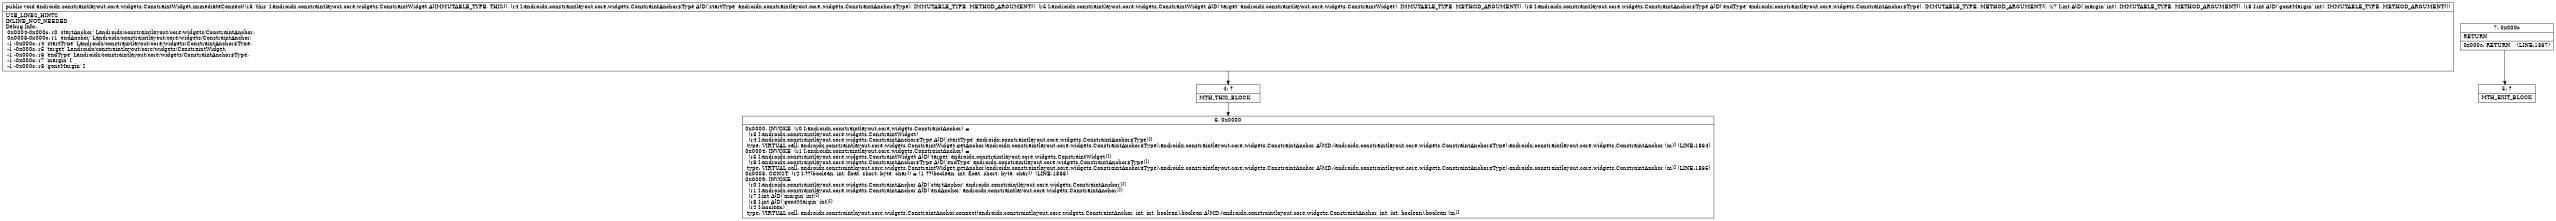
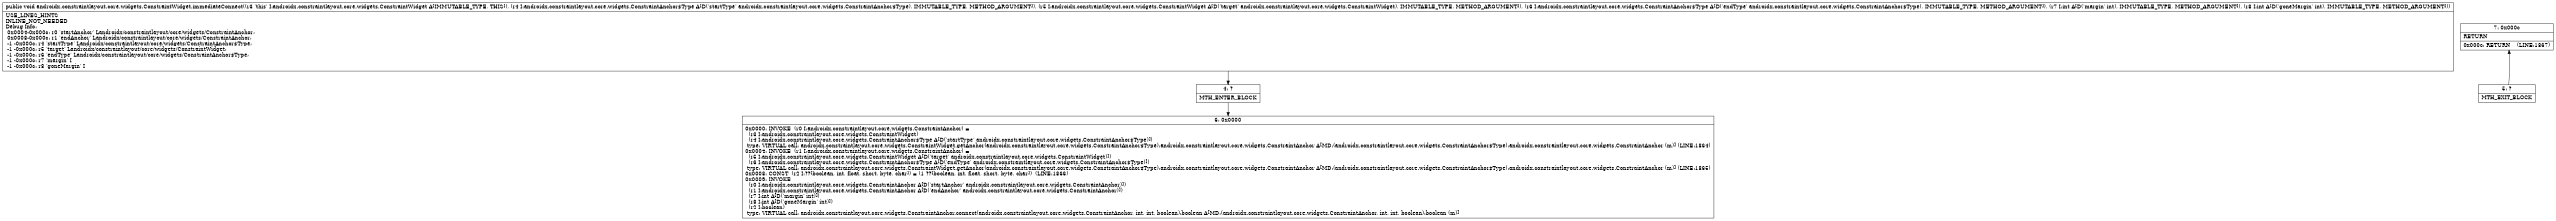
edge "7: 0x000c" -> "5: ?": reversed
node "4: ?": text "MTH_THIS_BLOCK" -> "MTH_ENTER_BLOCK"
